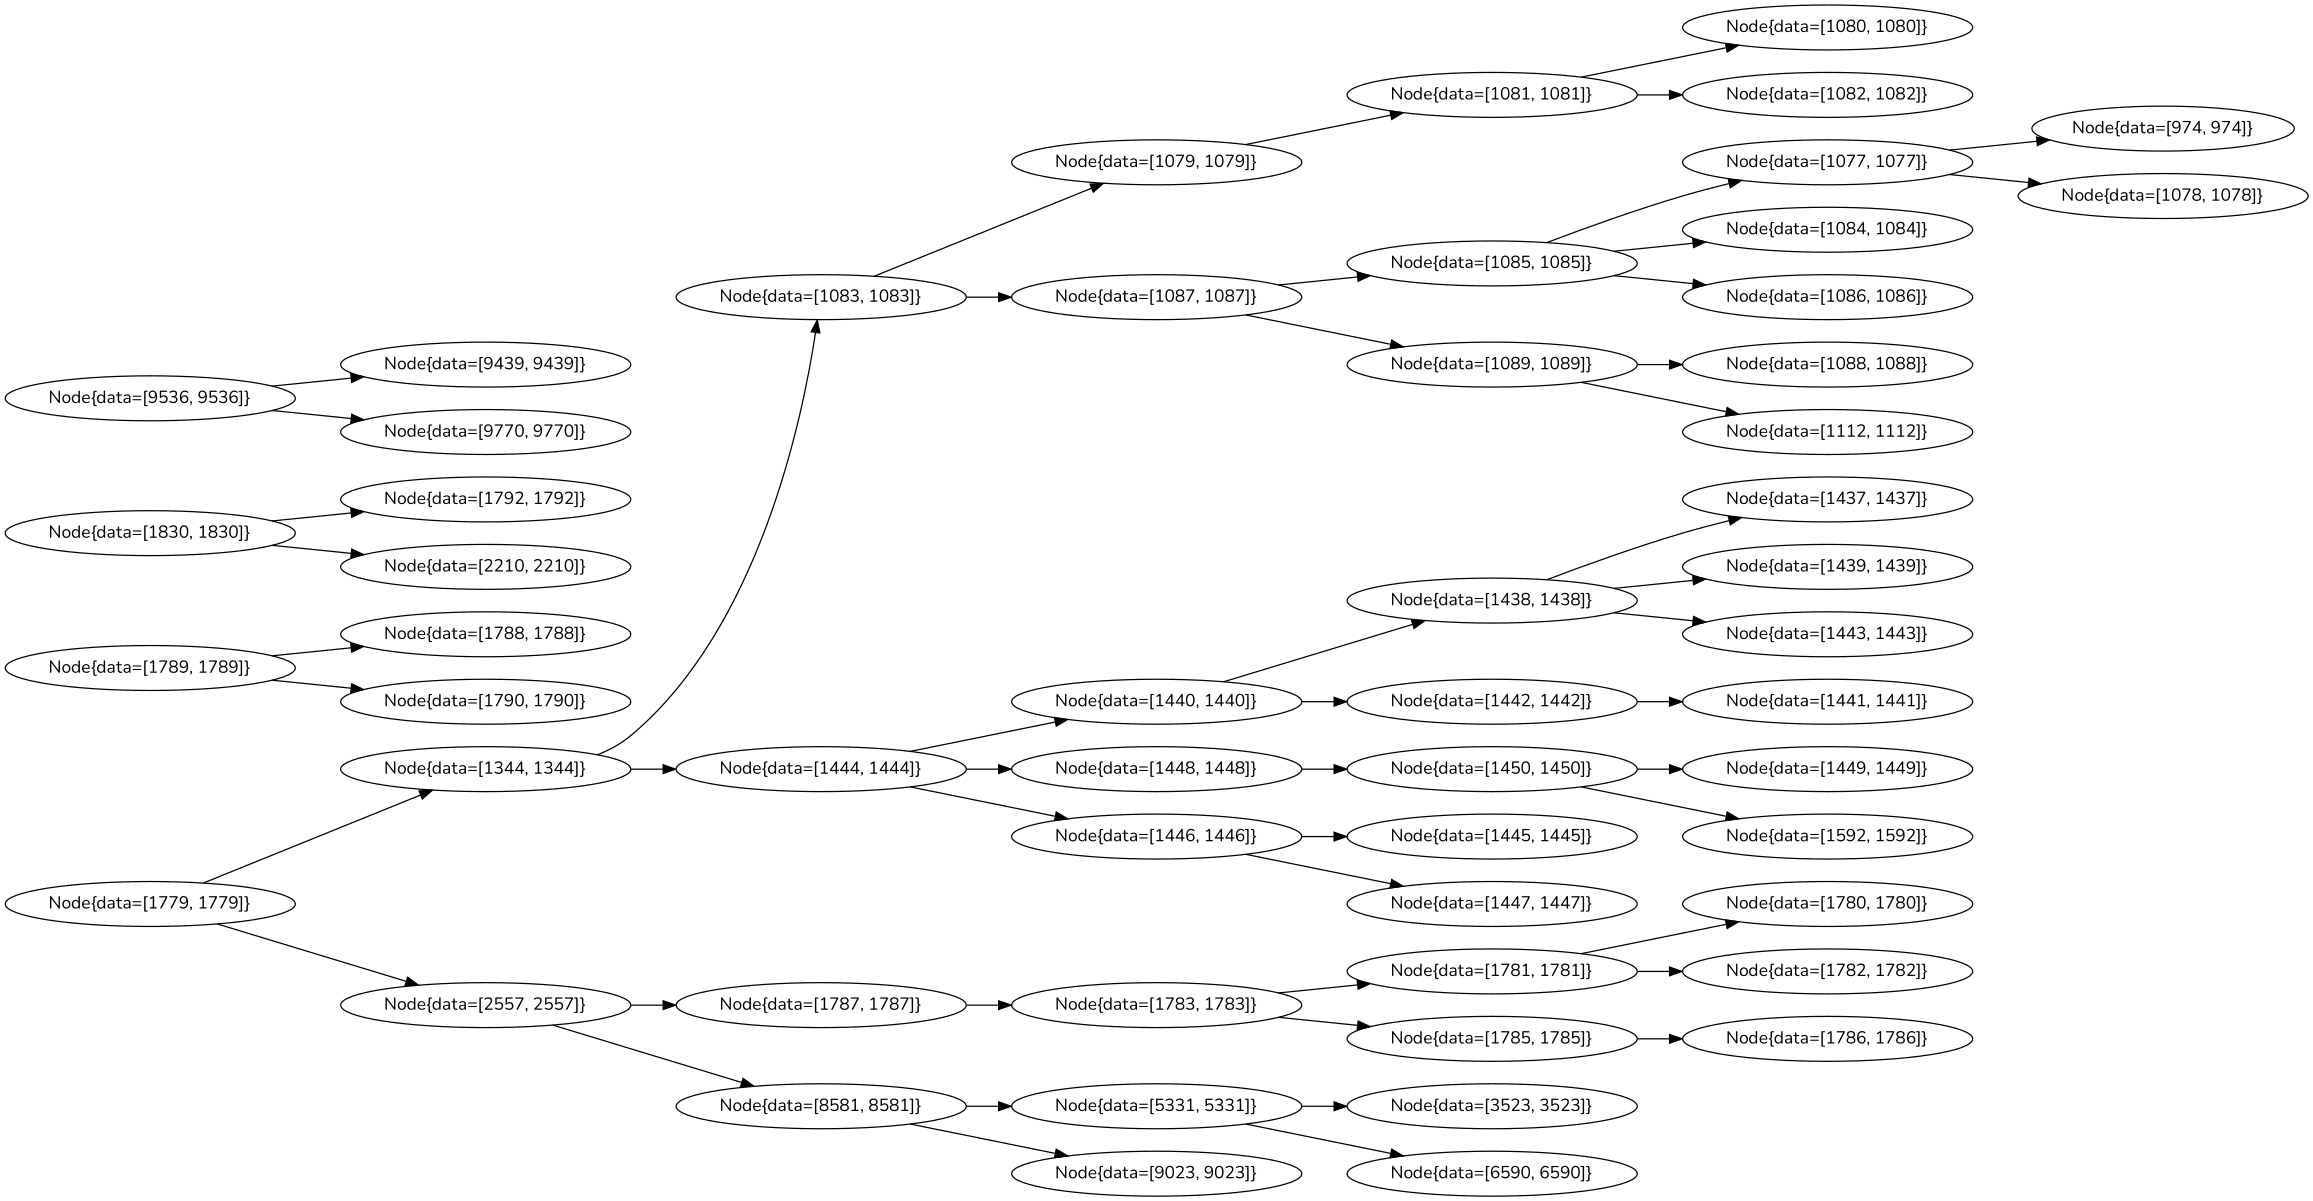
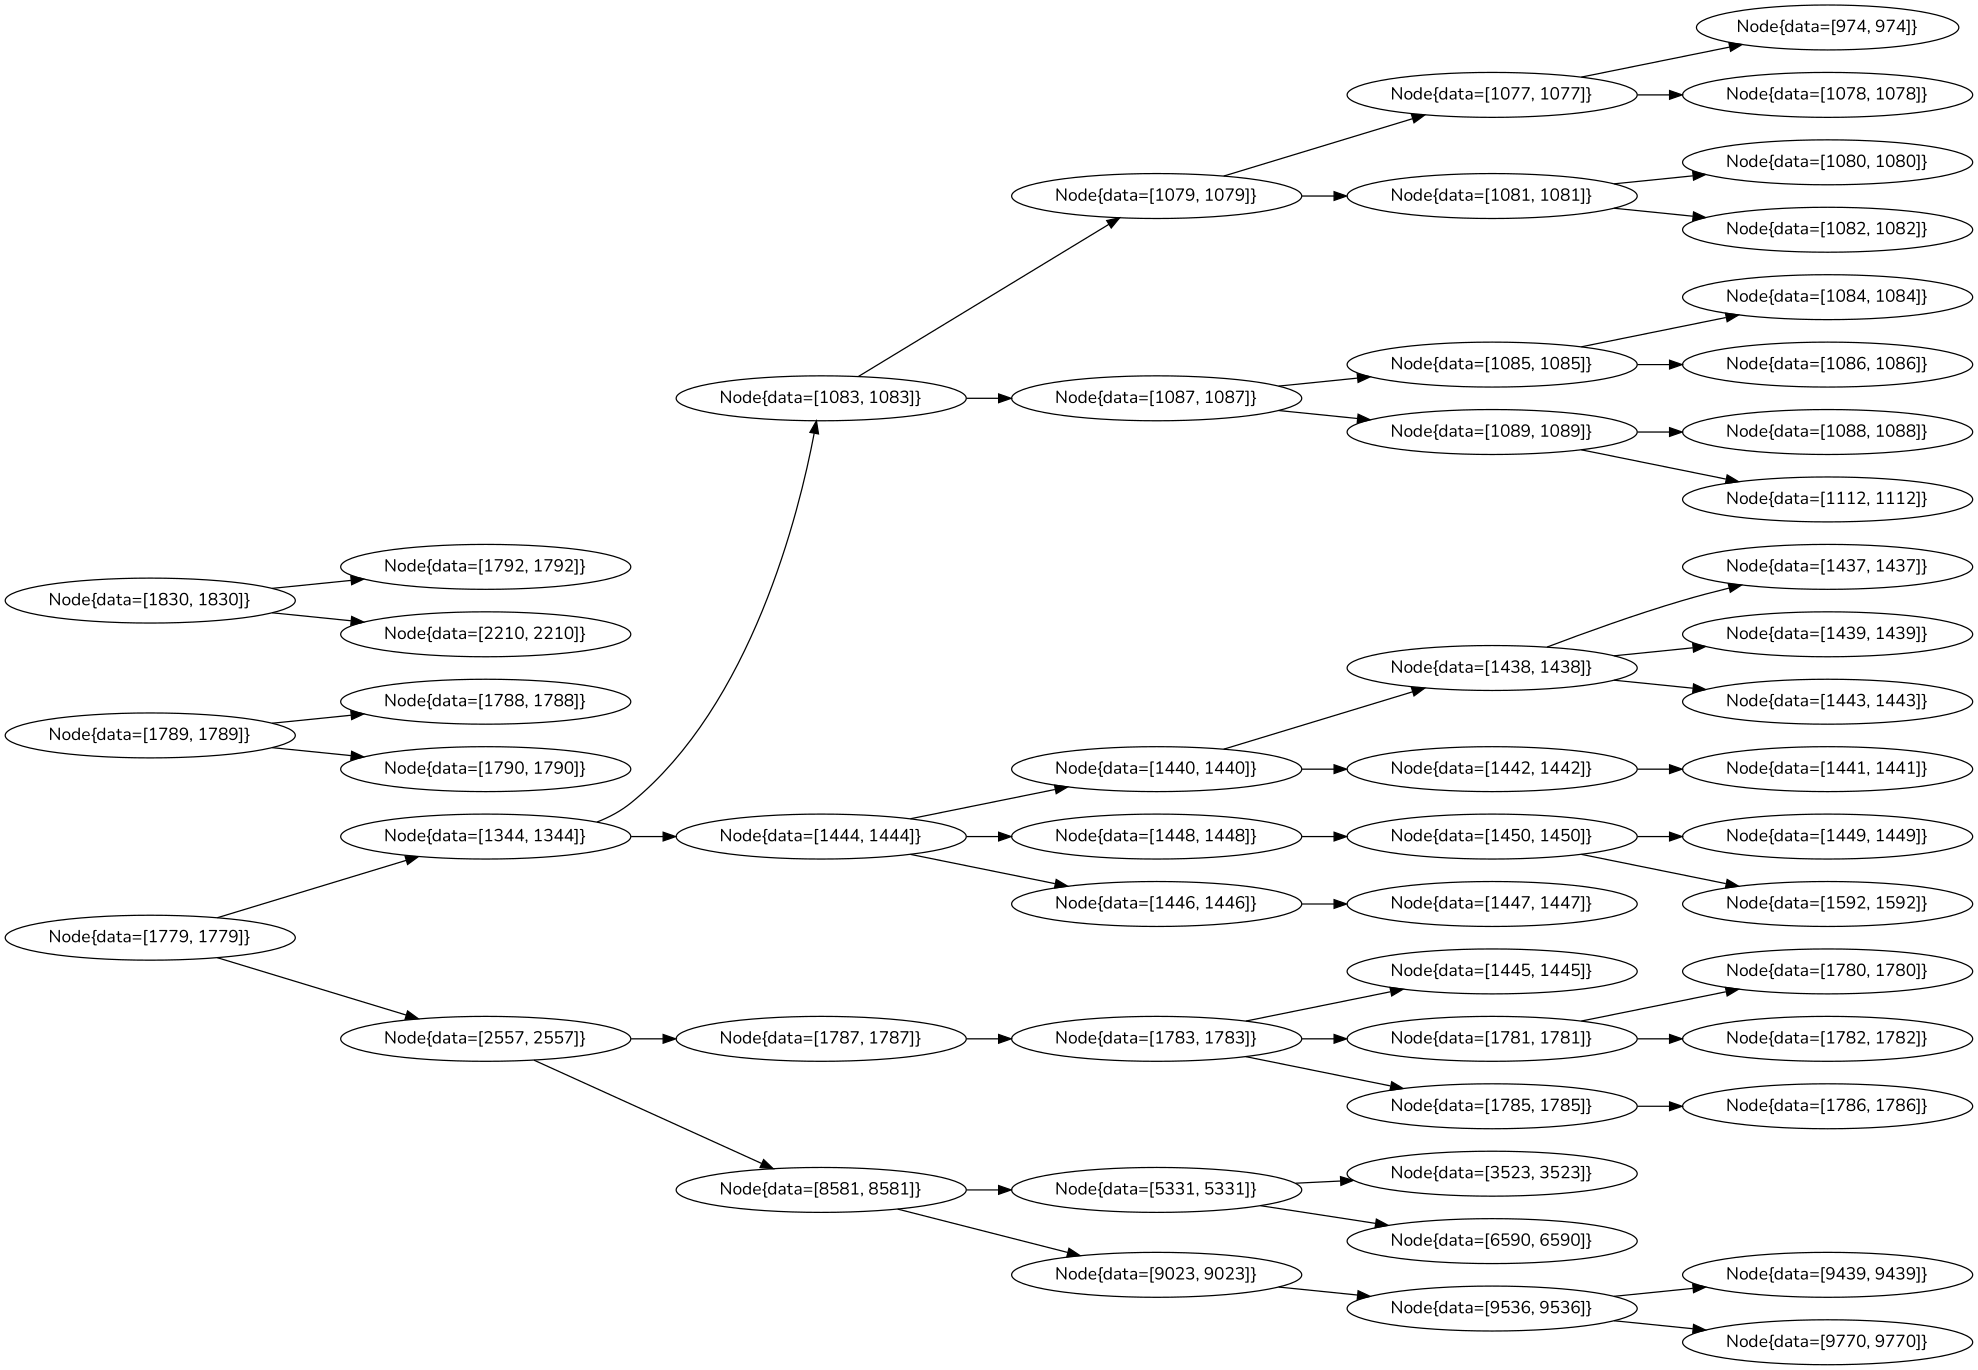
edge "Node{data=[1085, 1085]}" -> "Node{data=[1077, 1077]}": now "Node{data=[1079, 1079]}" -> "Node{data=[1077, 1077]}"
edge "Node{data=[1446, 1446]}" -> "Node{data=[1445, 1445]}": now "Node{data=[1783, 1783]}" -> "Node{data=[1445, 1445]}"
edge "Node{data=[9023, 9023]}" -> "Node{data=[9536, 9536]}": added
